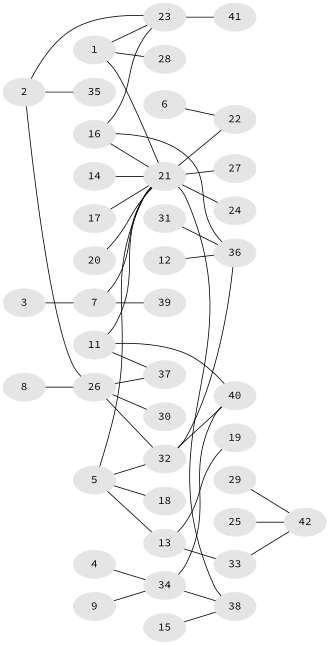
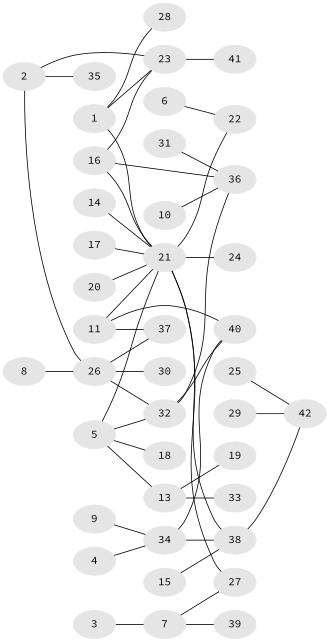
edge "21" -- "7": now "27" -- "7"
node "12": label "12" -> "10"
edge "42" -- "33": now "42" -- "38"
